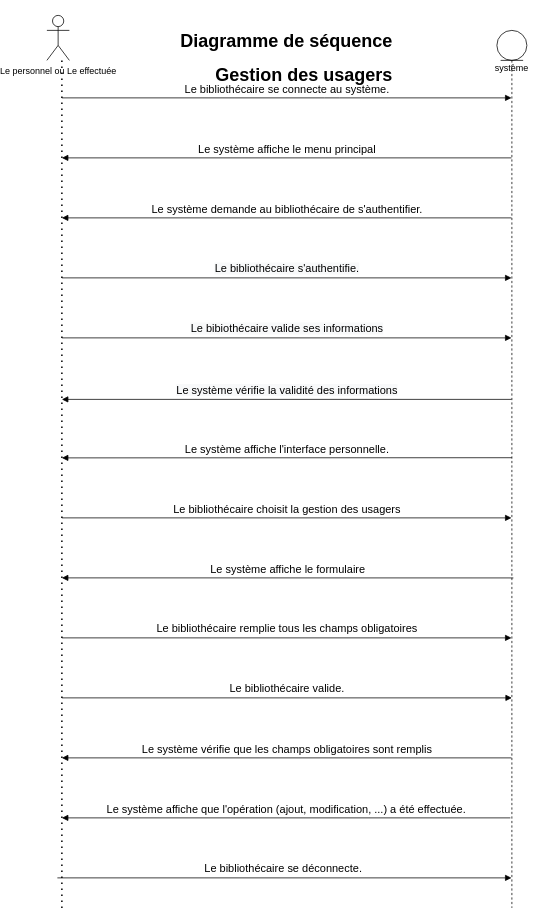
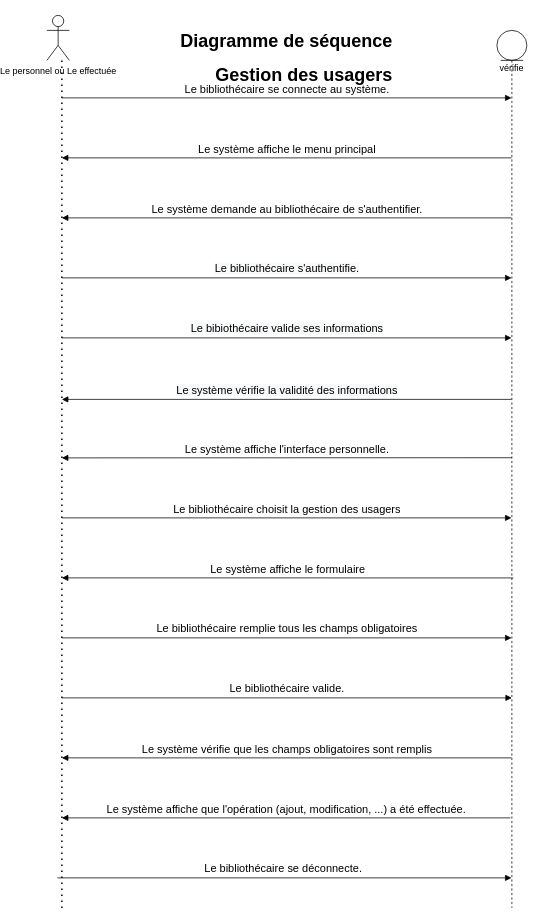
node "système": label "système" -> "vérifie"
